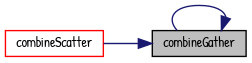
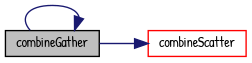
edge "combineScatter" -> "combineGather": reversed
